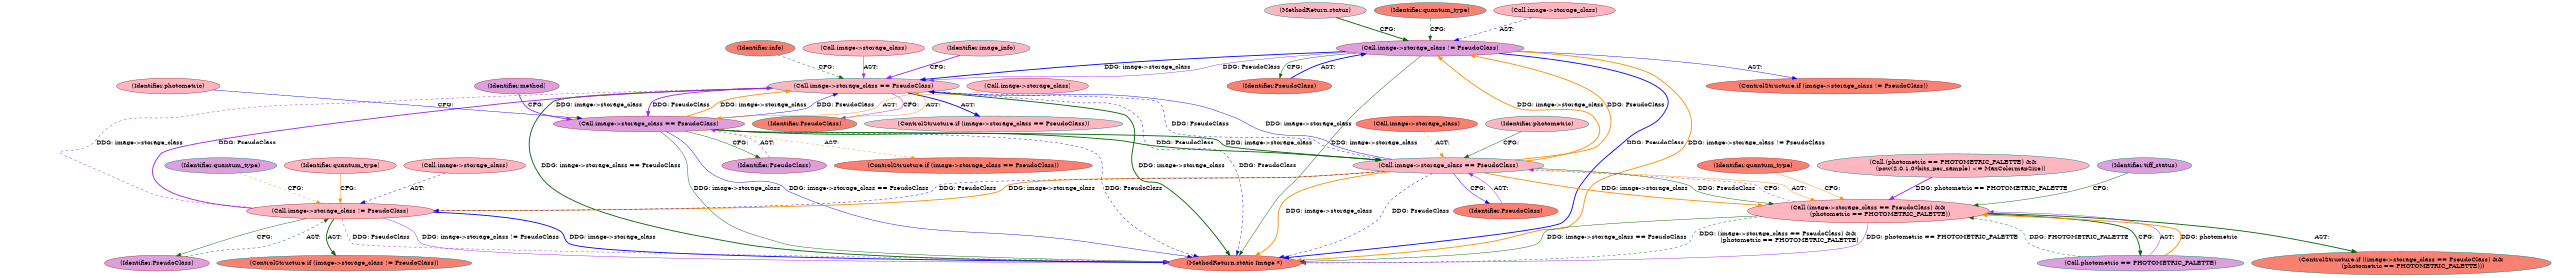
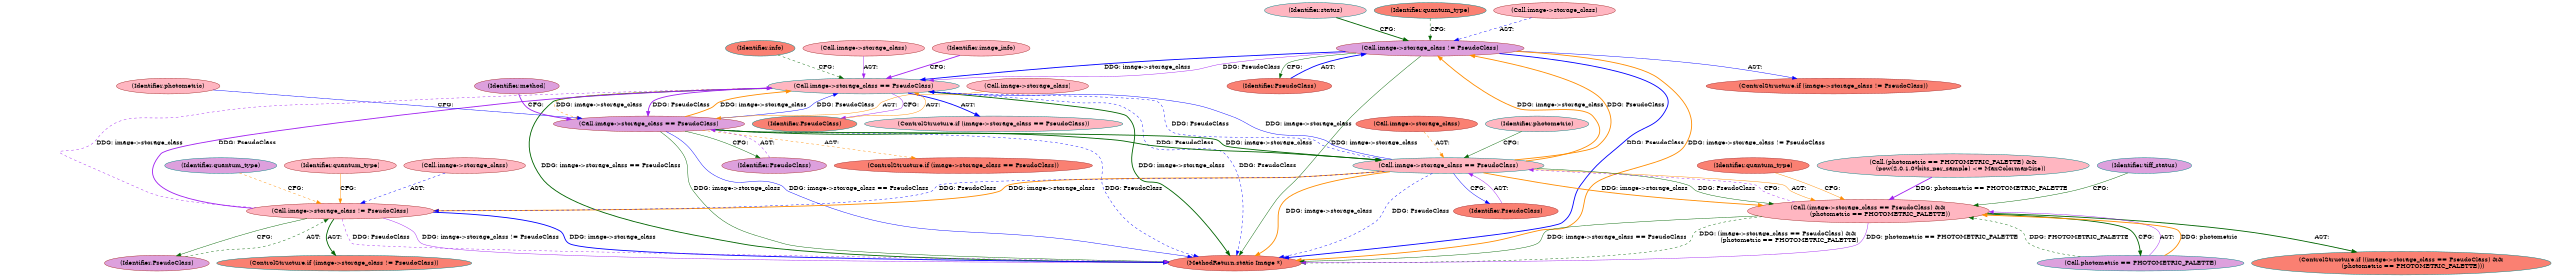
node "(MethodReturn,status)": label "(MethodReturn,status)" -> "(Identifier,status)"
node "(Identifier,image_info)": color teal -> brown
